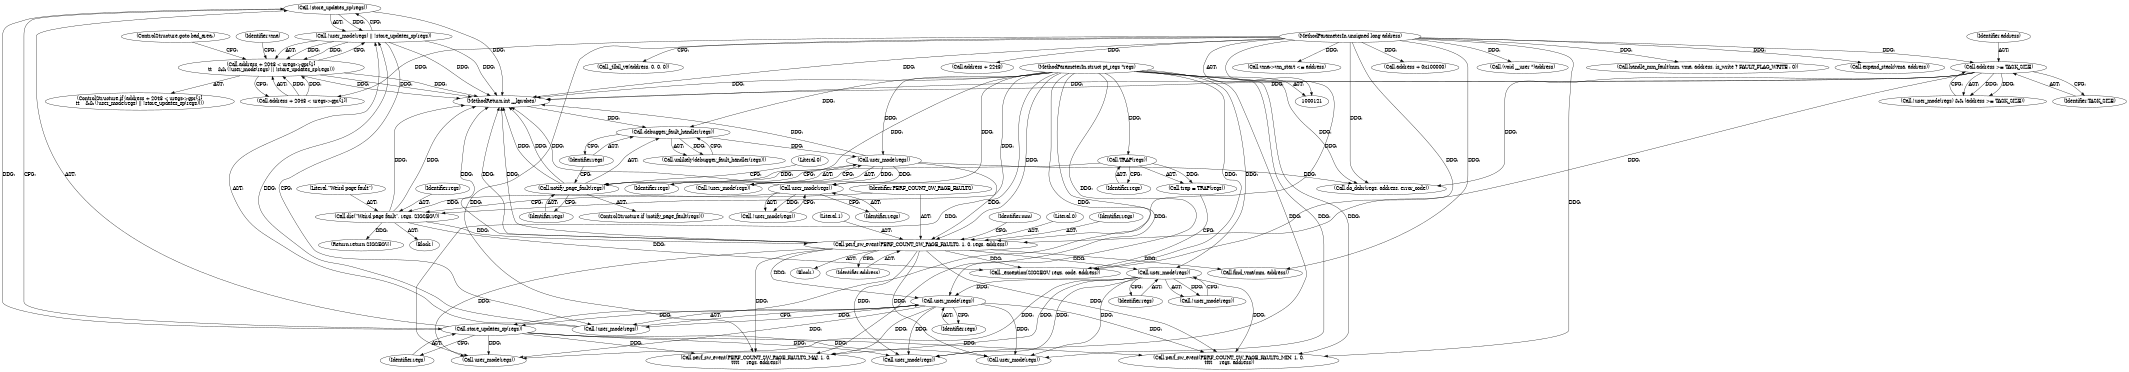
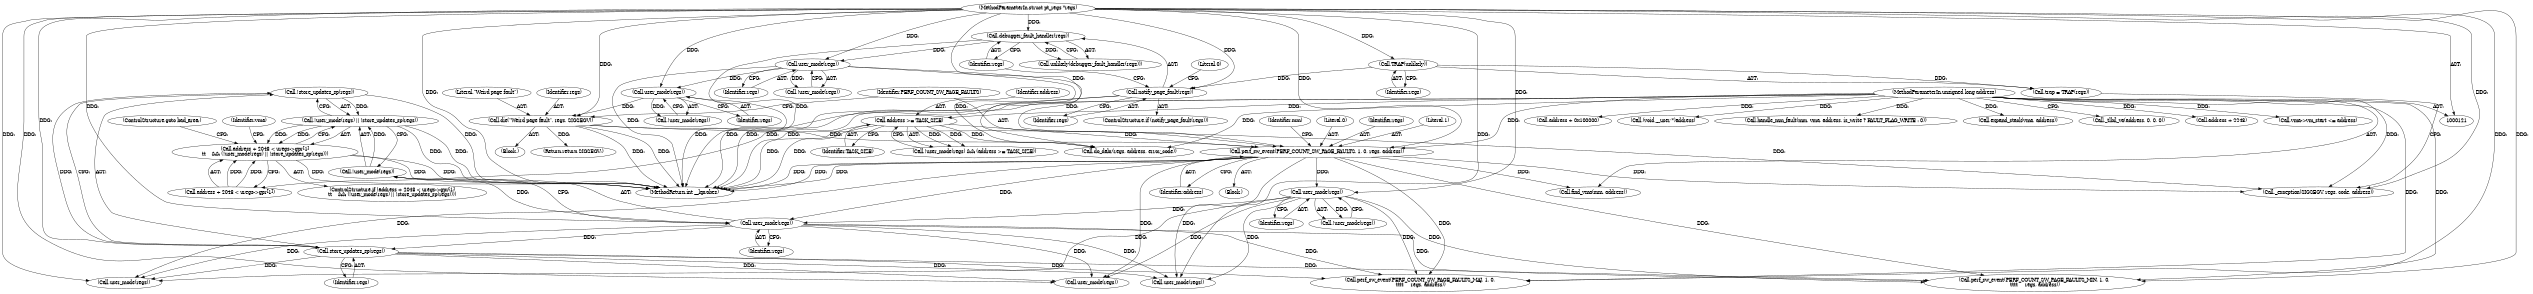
edge "(MethodReturn,int __kprobes)" -> "(Call,debugger_fault_handler(regs))": reversed
node "(Call,TRAP(regs))": label "(Call,TRAP(regs))" -> "(Call,TRAP(unlikely))"
edge "(MethodParameterIn,unsigned long address)" -> "(Call,find_vma(mm, address))": label "DDG: " -> "AST: "
